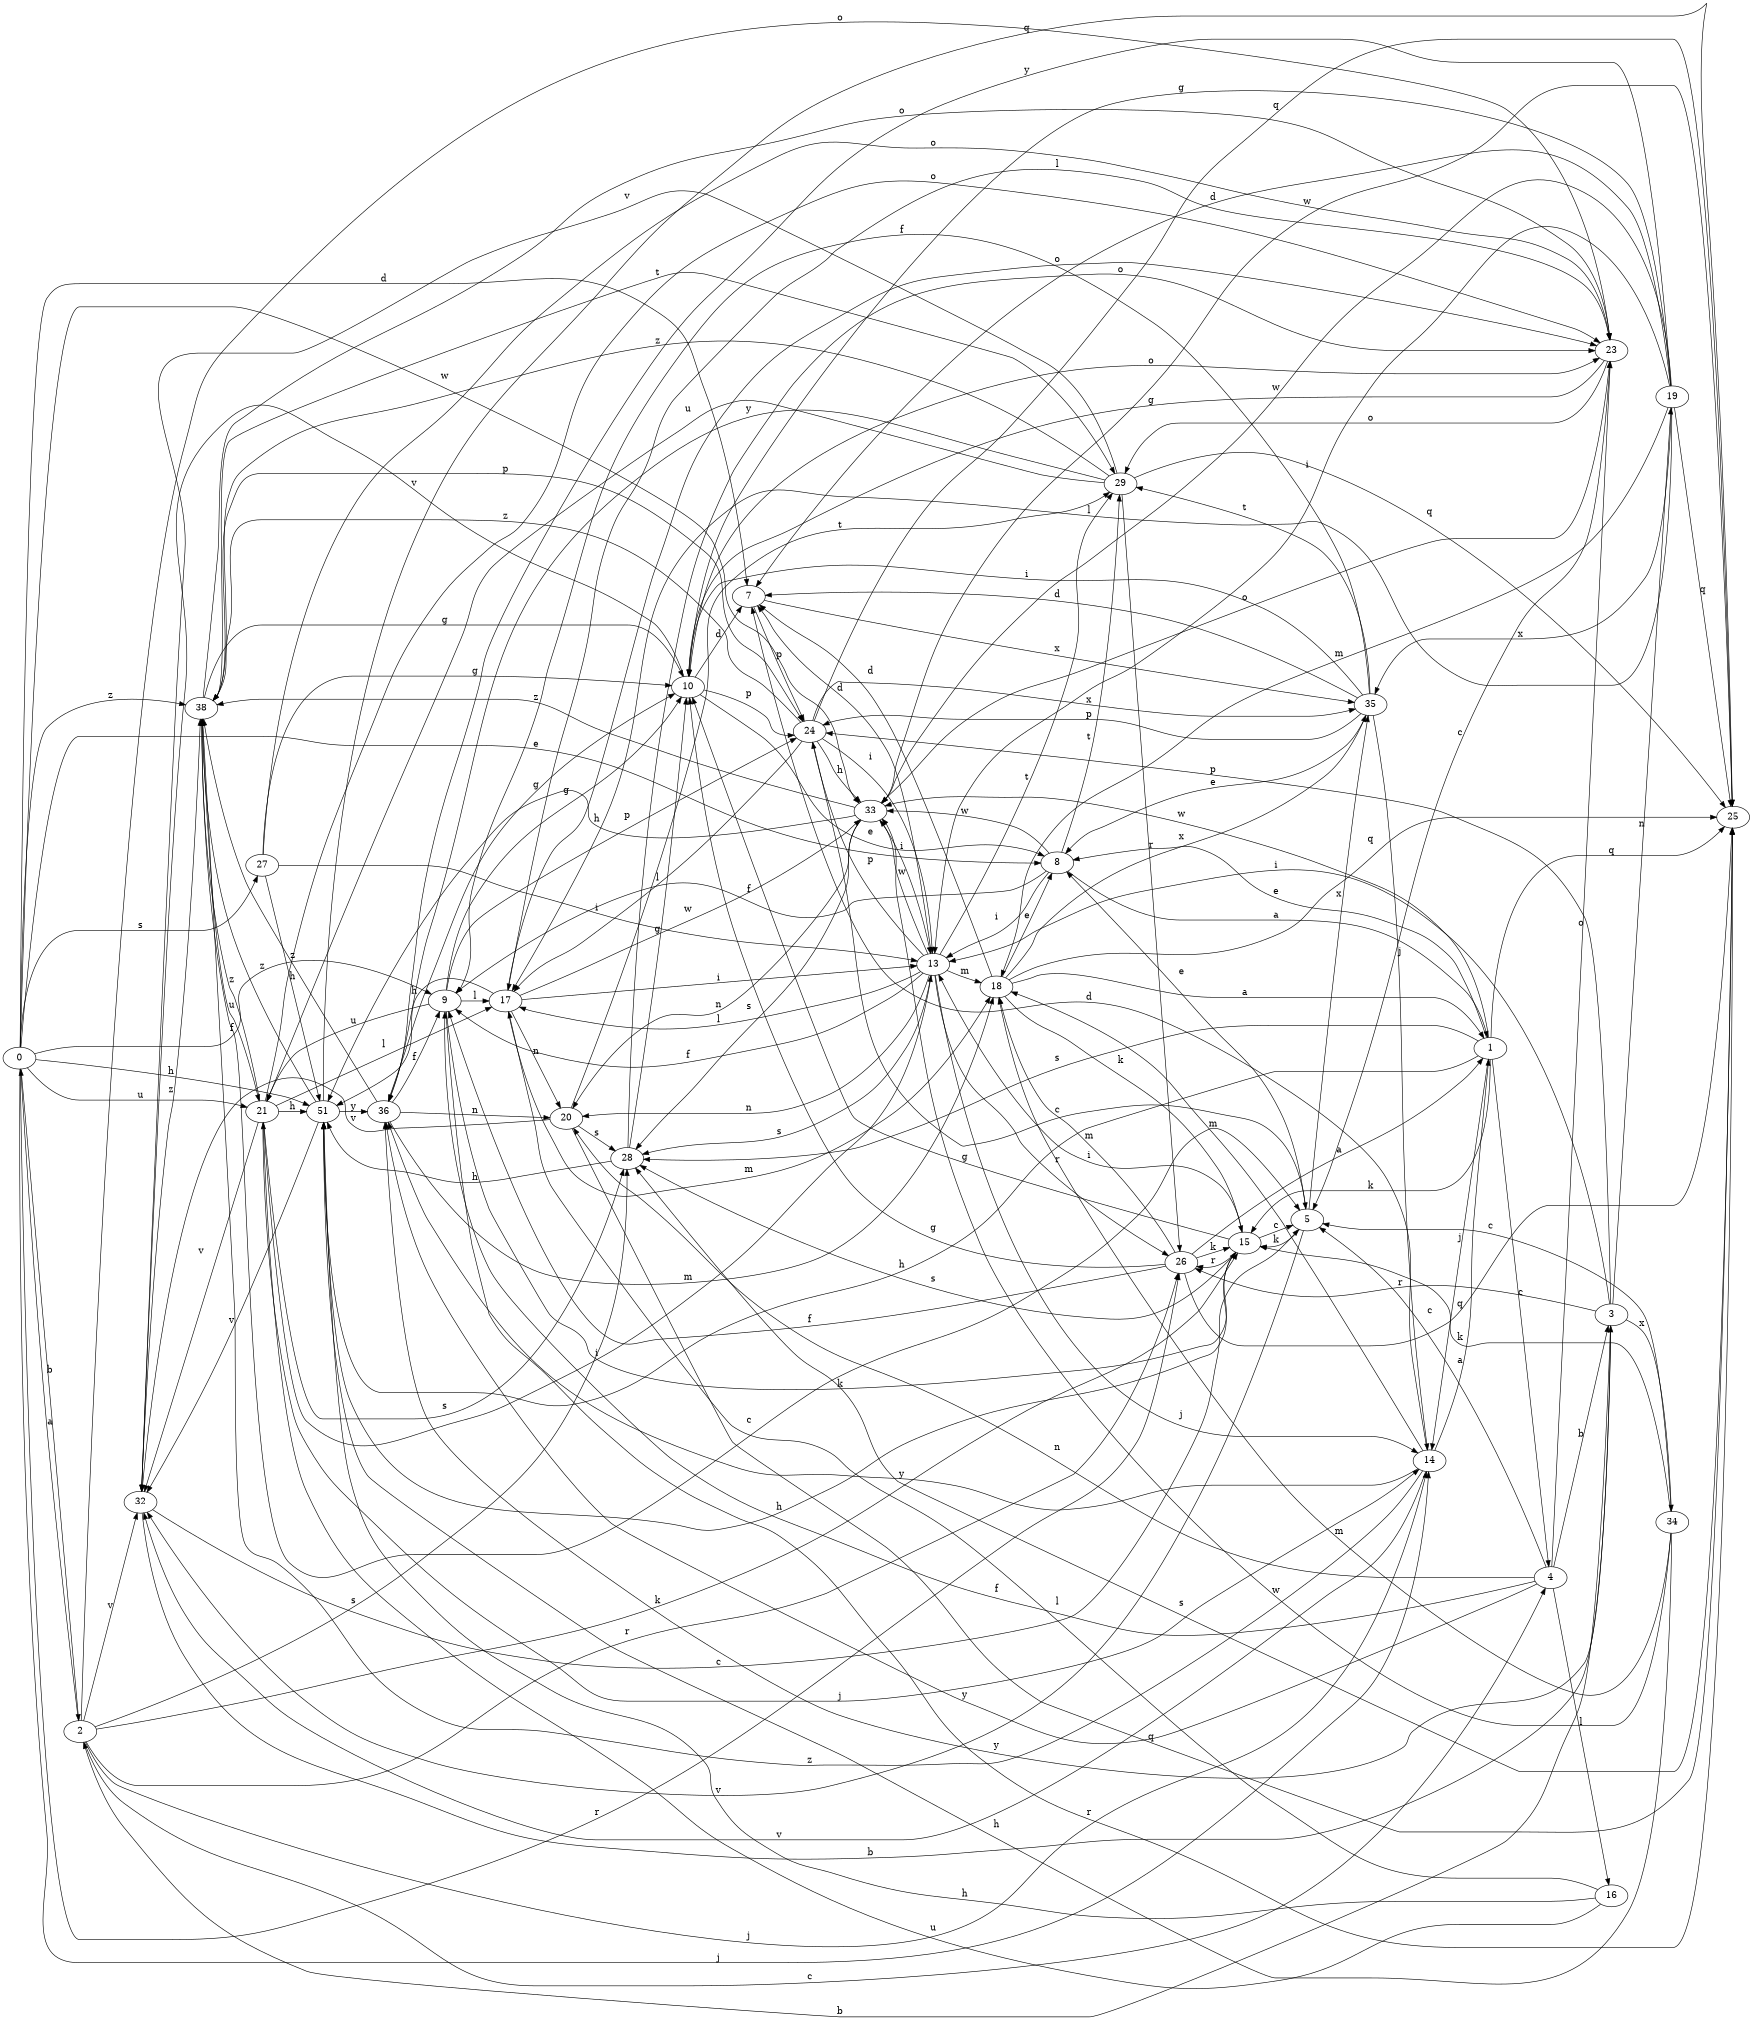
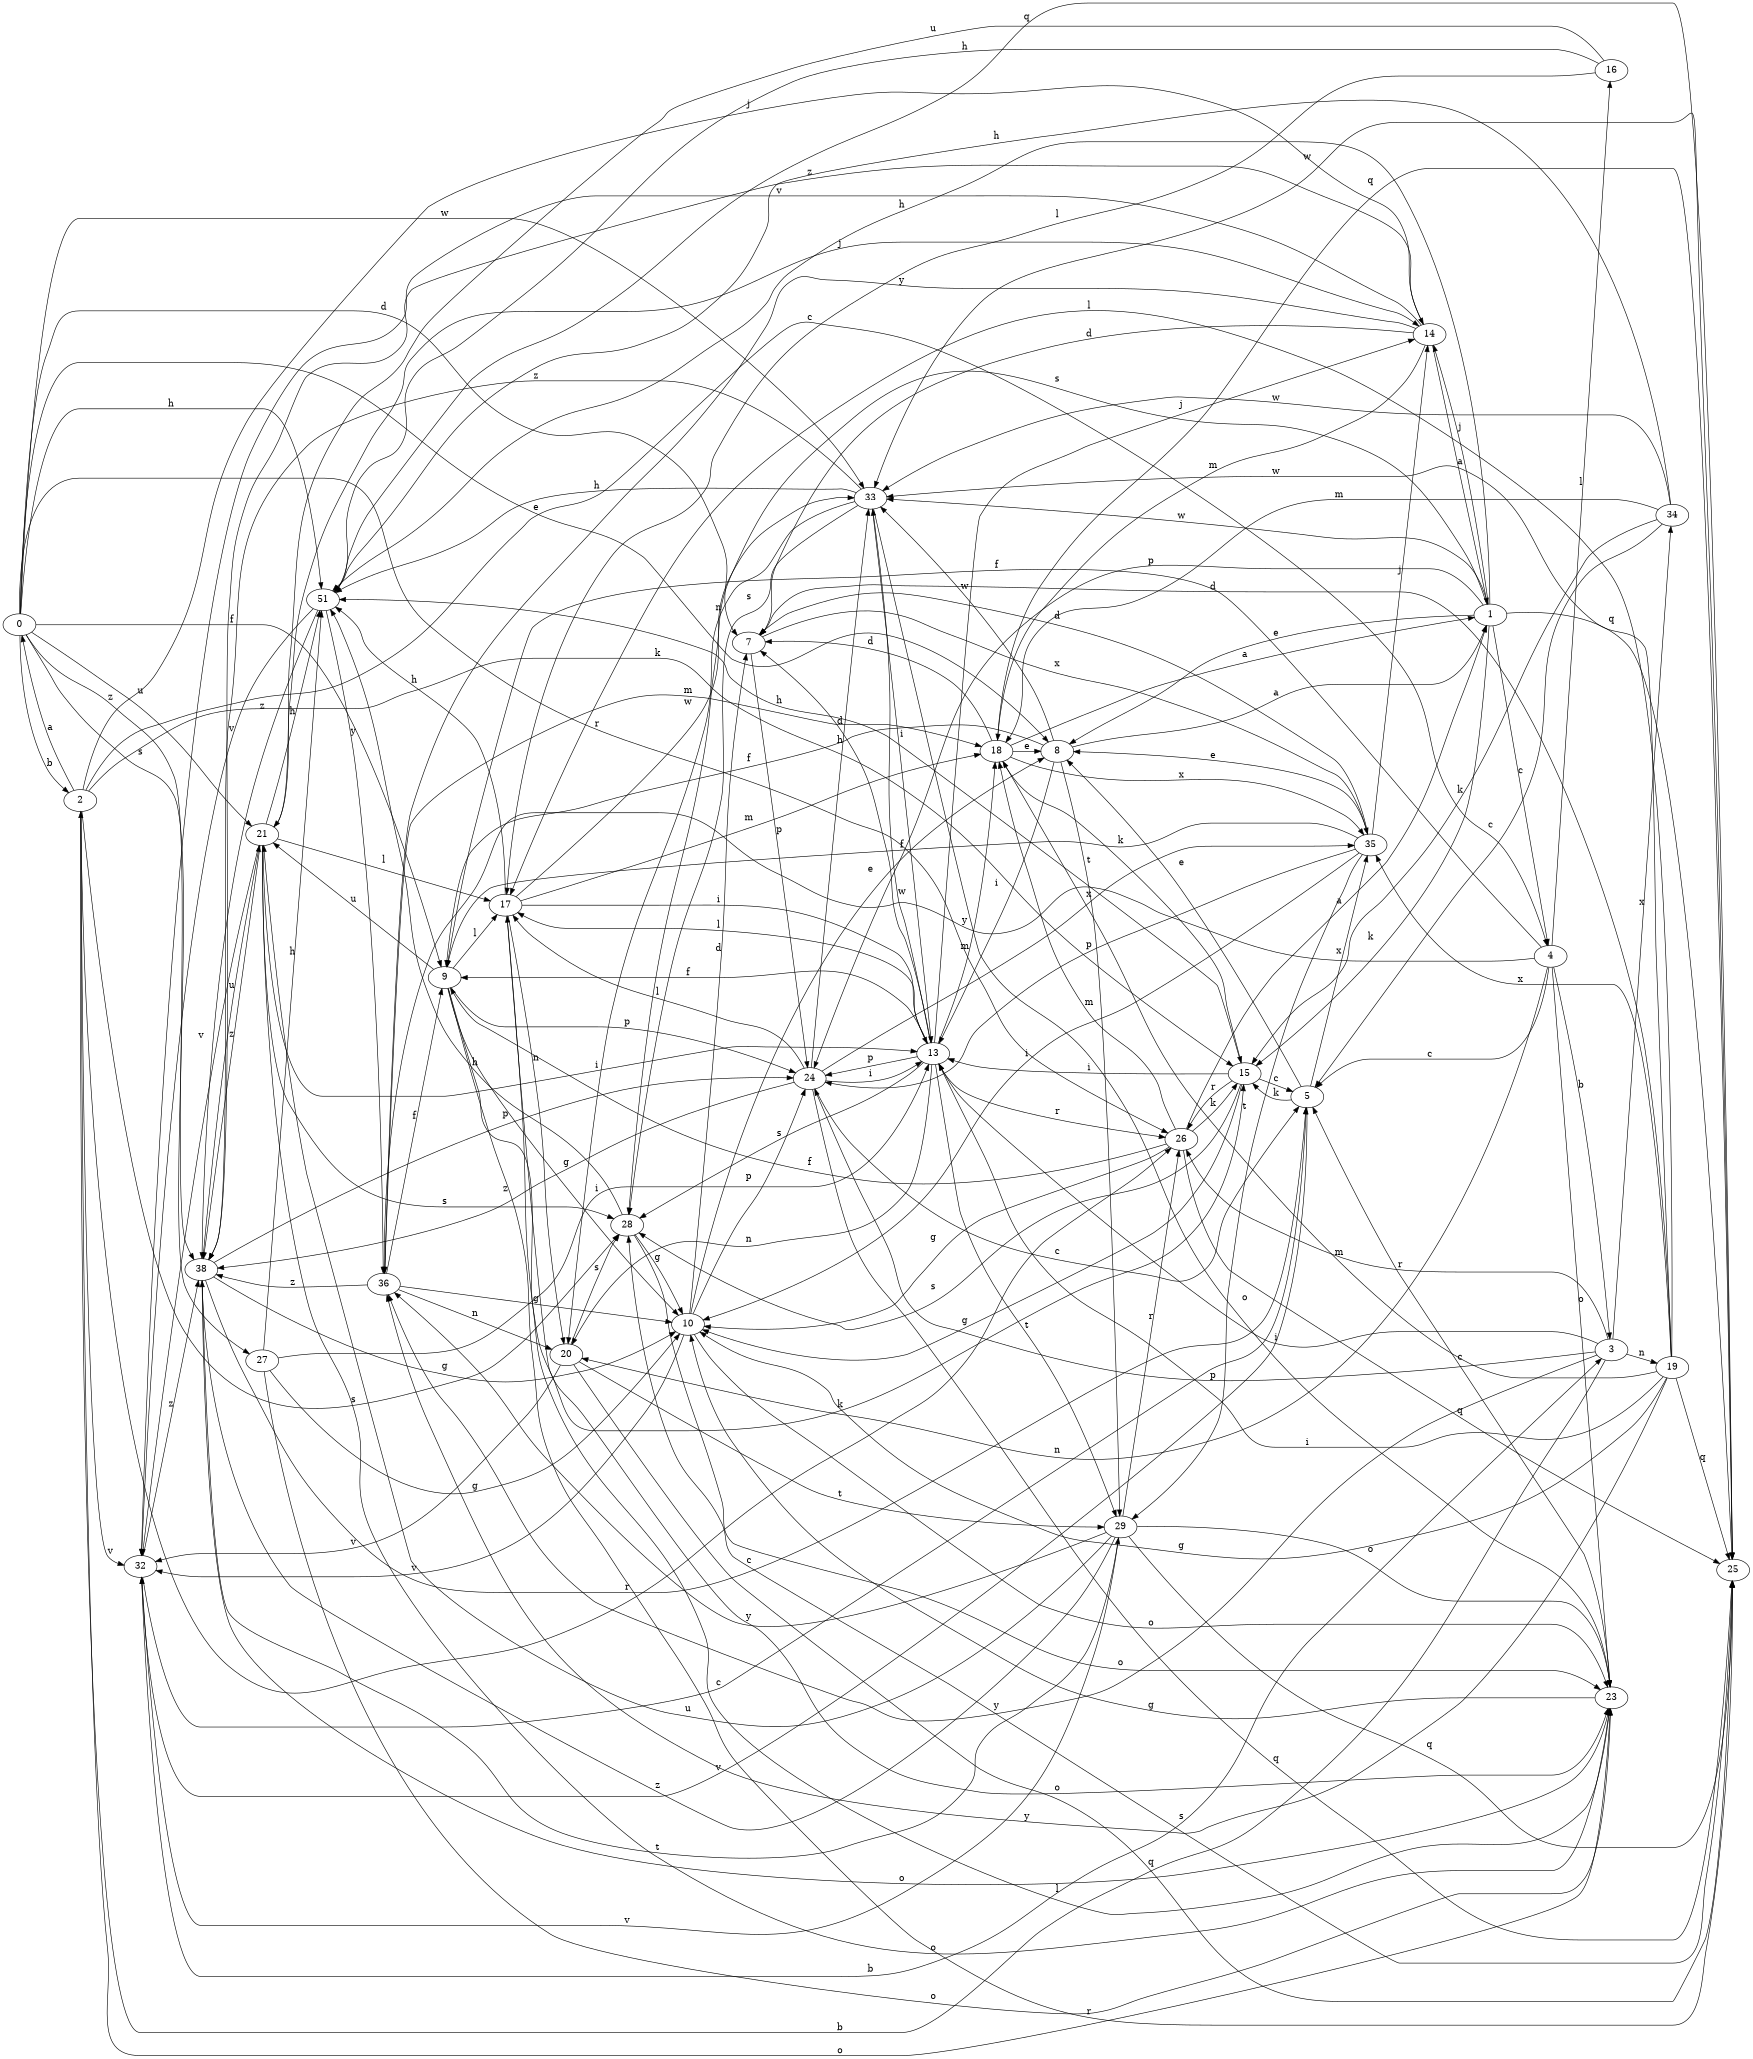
edge "23" -> "29": reversed
edge "1" -> "24": added, label "p"
edge "0" -> "14": removed, label "j"
